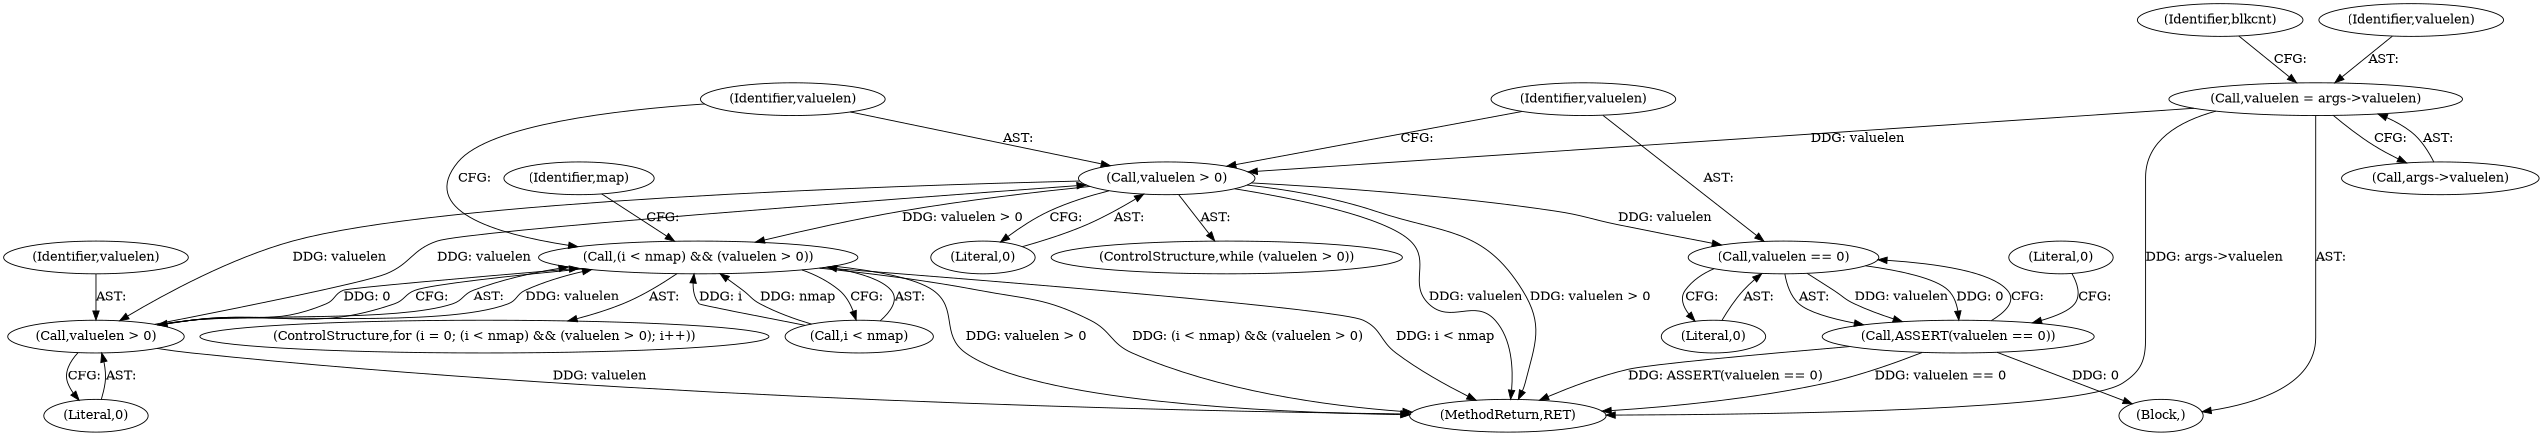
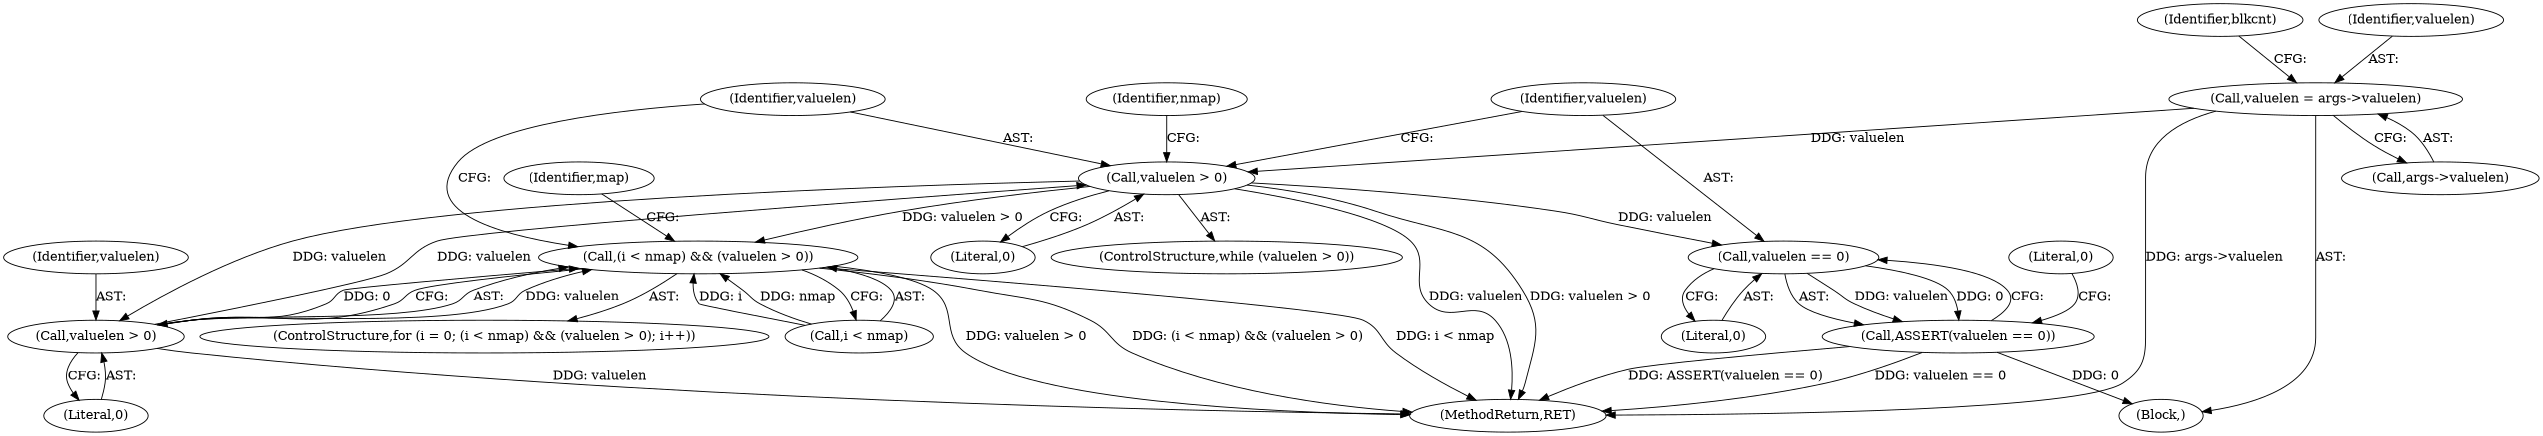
node "(Identifier,nmap)": added
